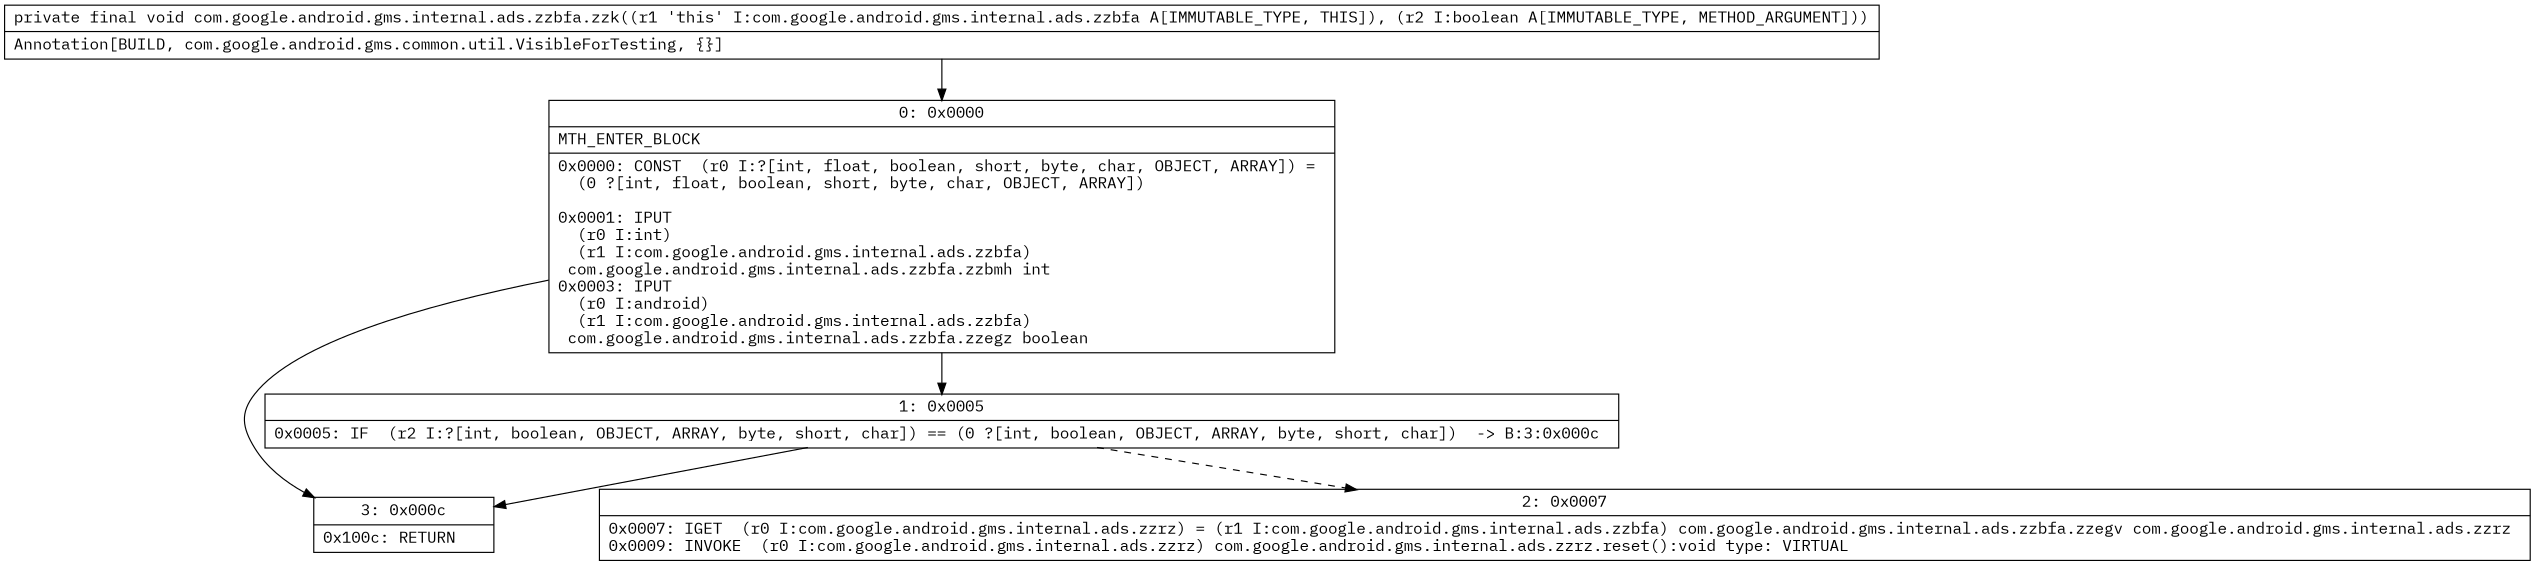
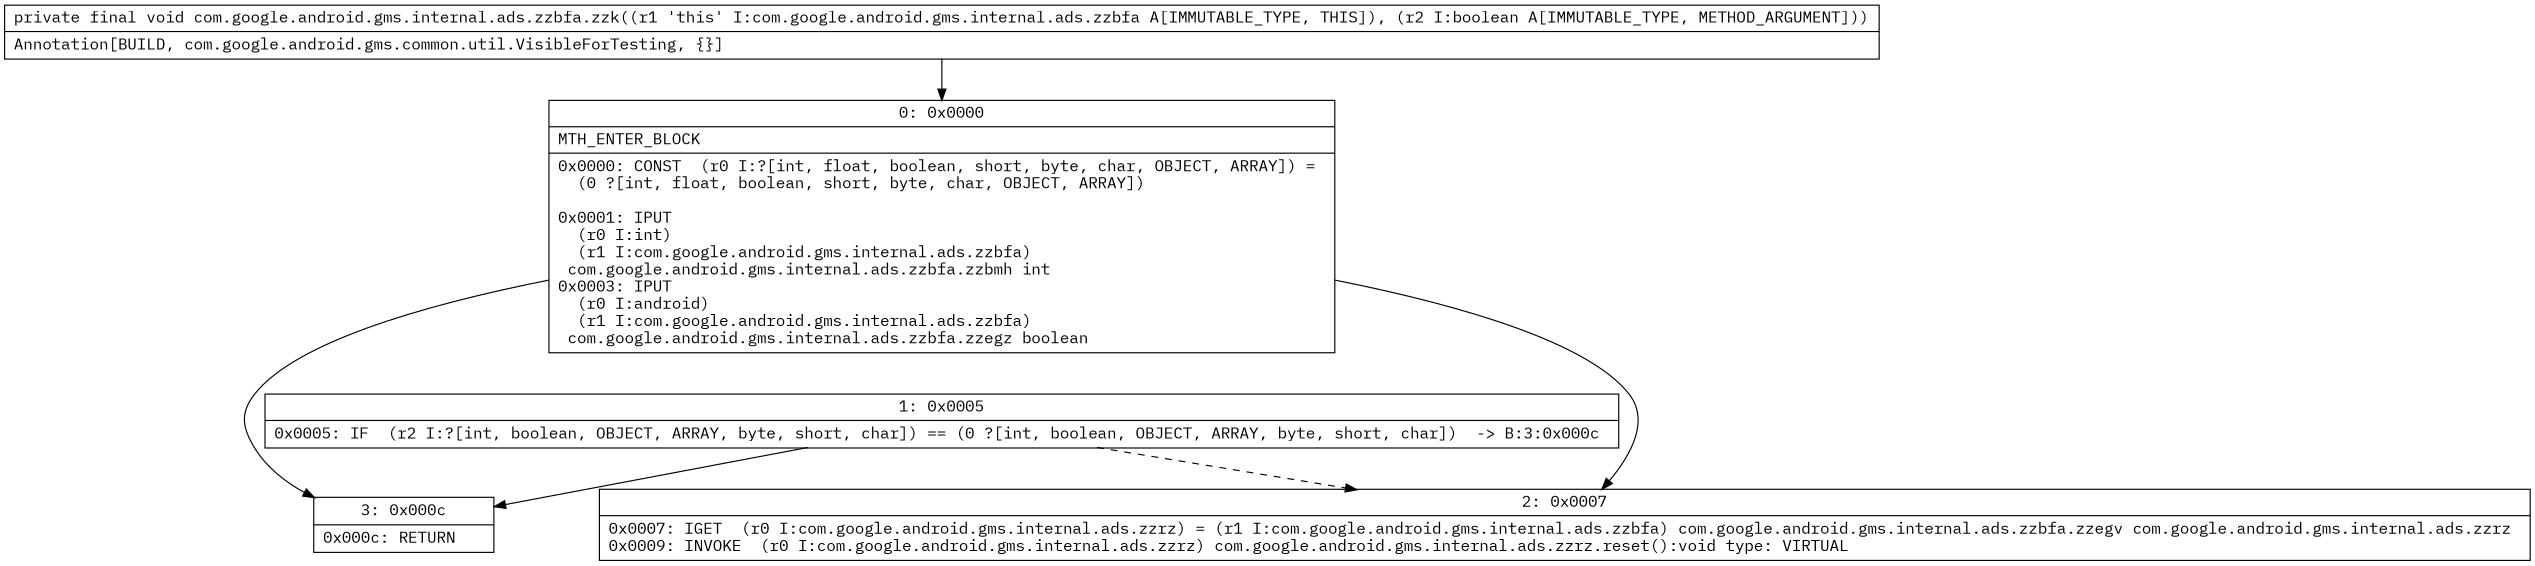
edge "0: 0x0000" -> "1: 0x0005": now "0: 0x0000" -> "2: 0x0007"
node "3: 0x000c": text "0x100c: RETURN" -> "0x000c: RETURN"
